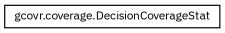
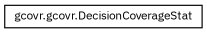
node "gcovr.coverage.DecisionCoverageStat": label "gcovr.coverage.DecisionCoverageStat" -> "gcovr.gcovr.DecisionCoverageStat"
